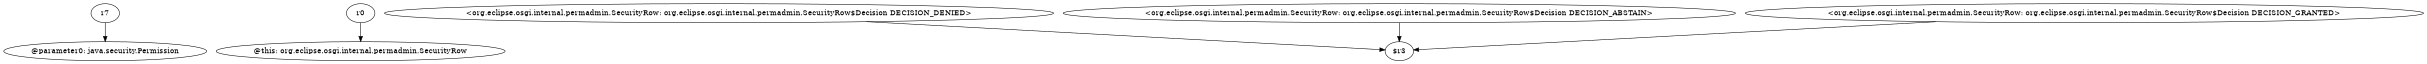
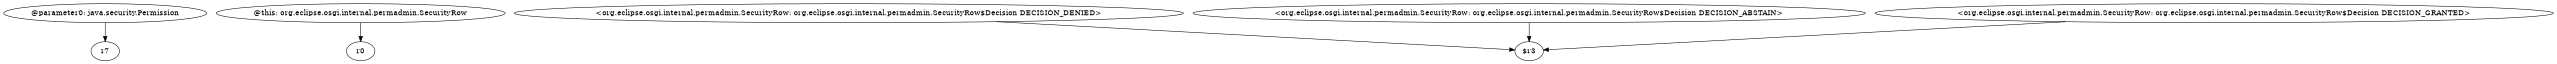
edge "r7" -> "@parameter0: java.security.Permission": reversed
edge "r0" -> "@this: org.eclipse.osgi.internal.permadmin.SecurityRow": reversed
